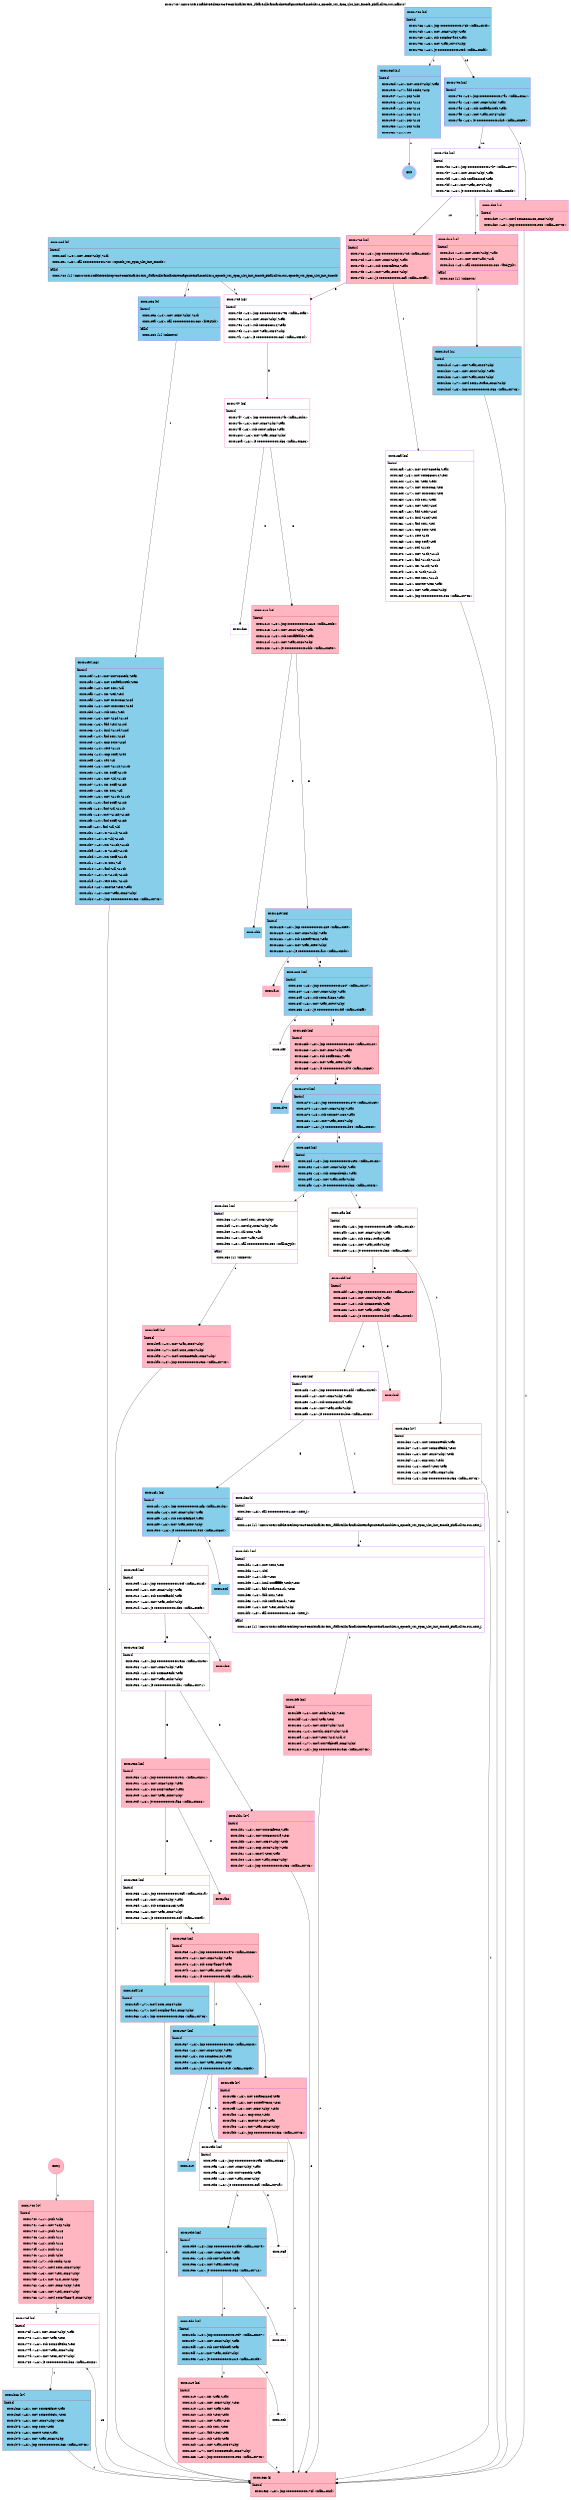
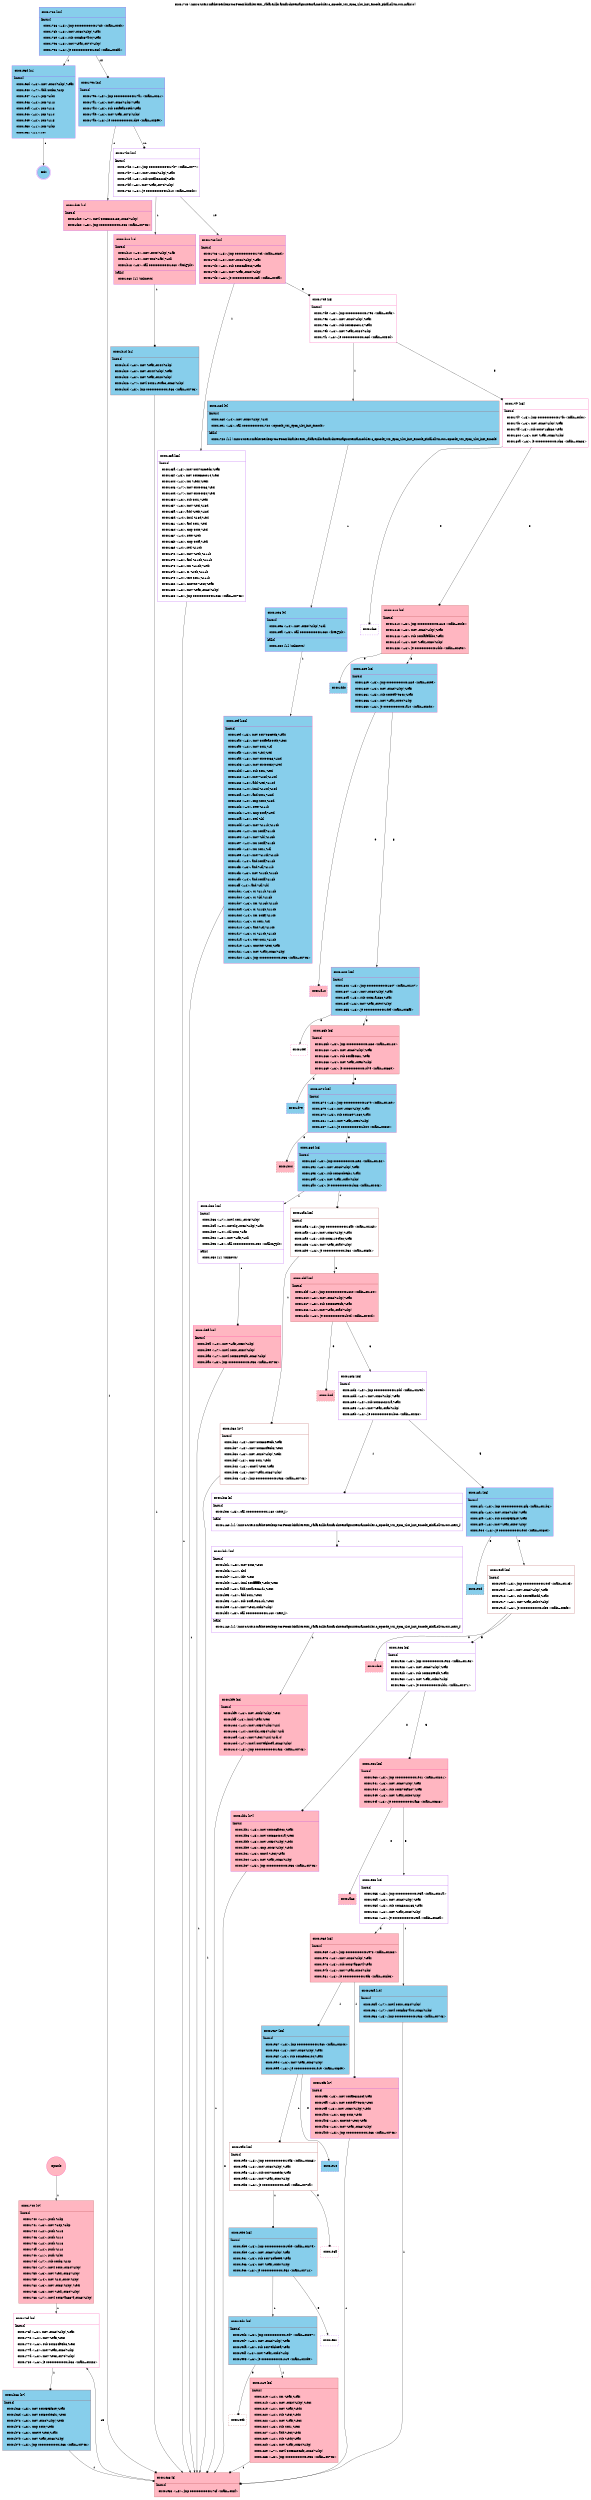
edge "0x401c8d [9]" -> "0x4017de [25]": reversed
node "Entry": label "Entry" -> "Opcode"
